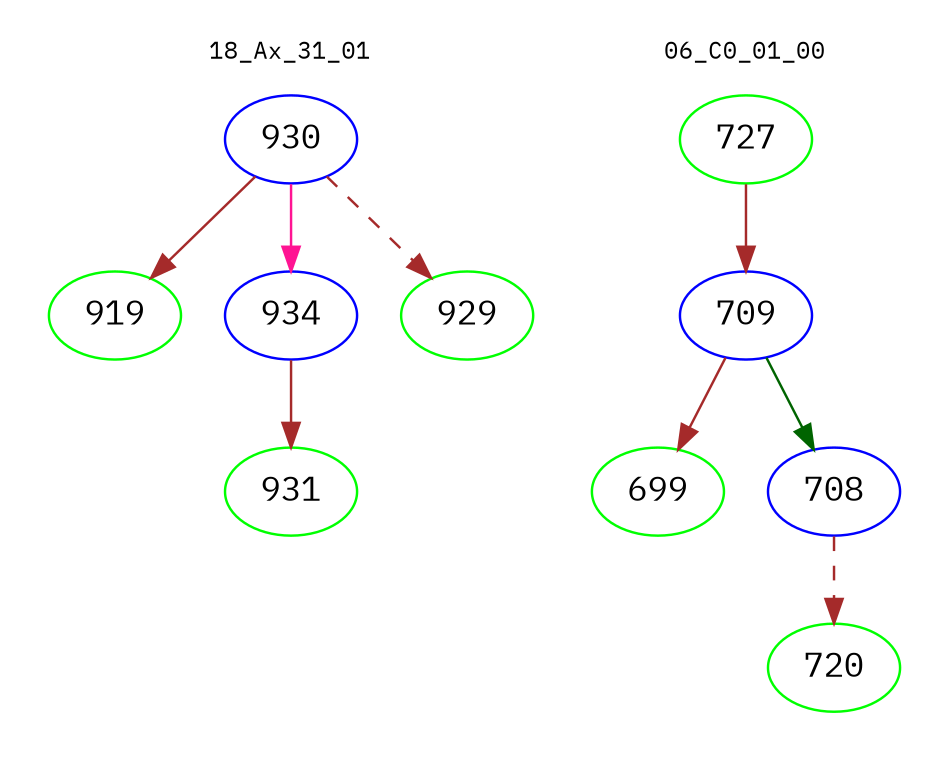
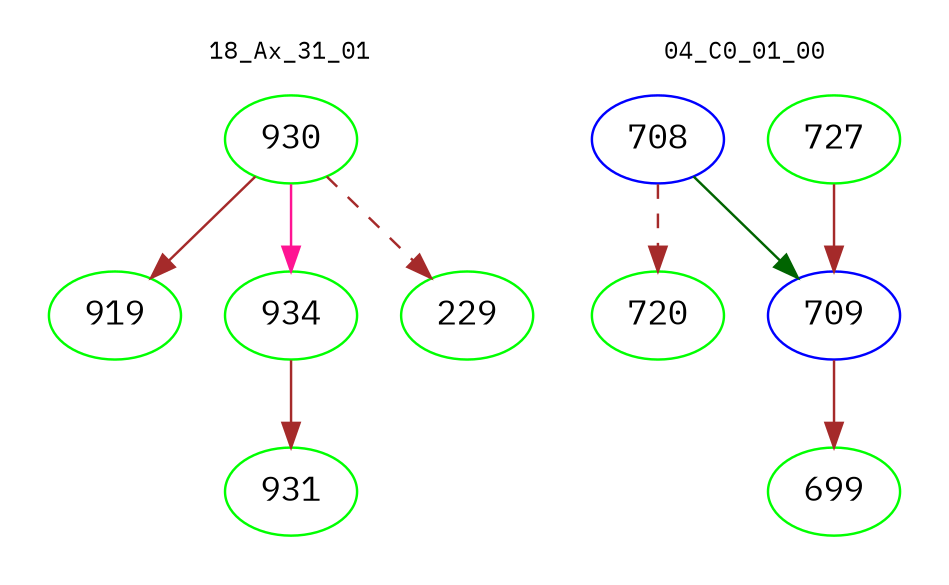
cluster "06_C0_01_00": label "06_C0_01_00" -> "04_C0_01_00"
node "930": color blue -> green
node "934": color blue -> green
node "929": label "929" -> "229"
edge "709" -> "708": reversed
